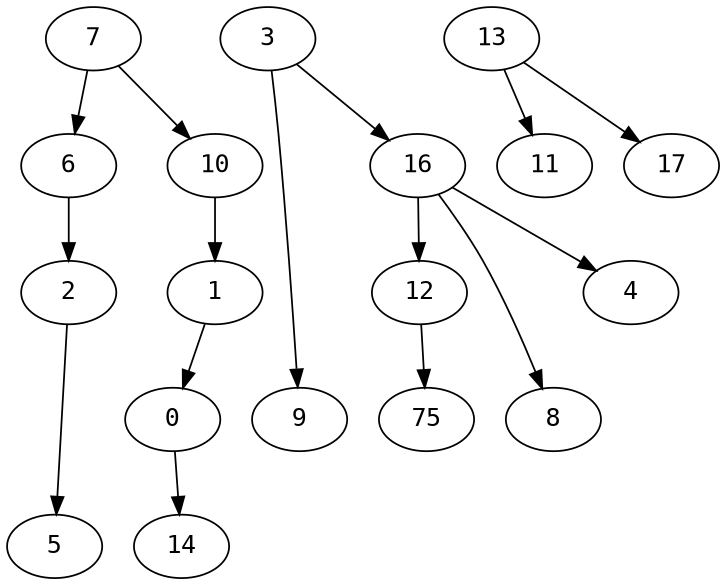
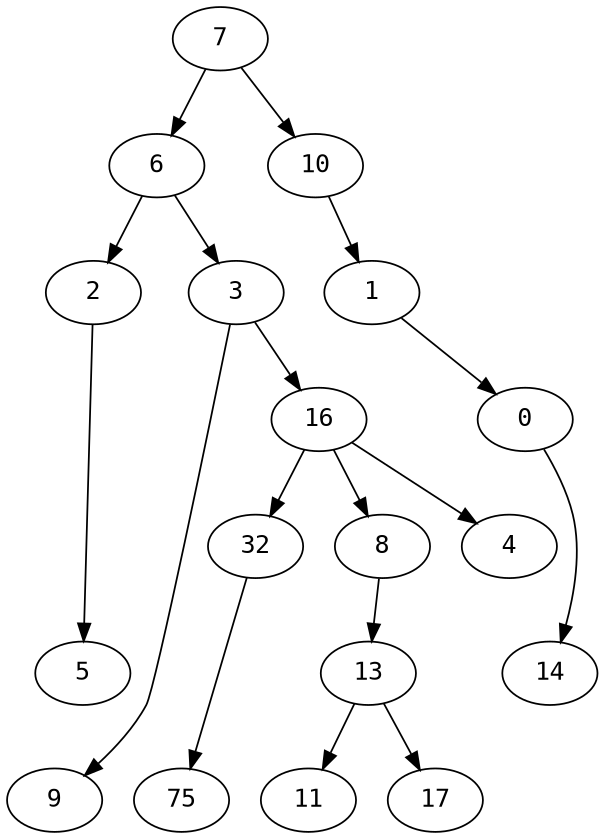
edge "6" -> "3": added
node "12": label "12" -> "32"
edge "8" -> "13": added
